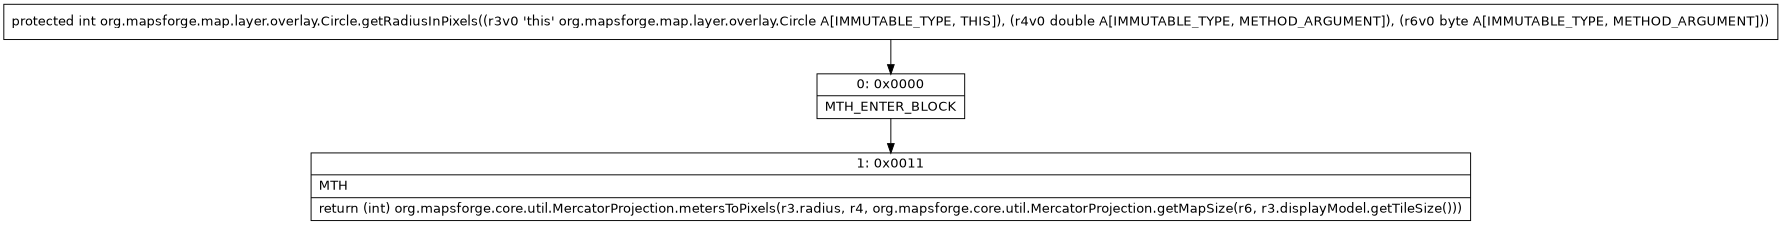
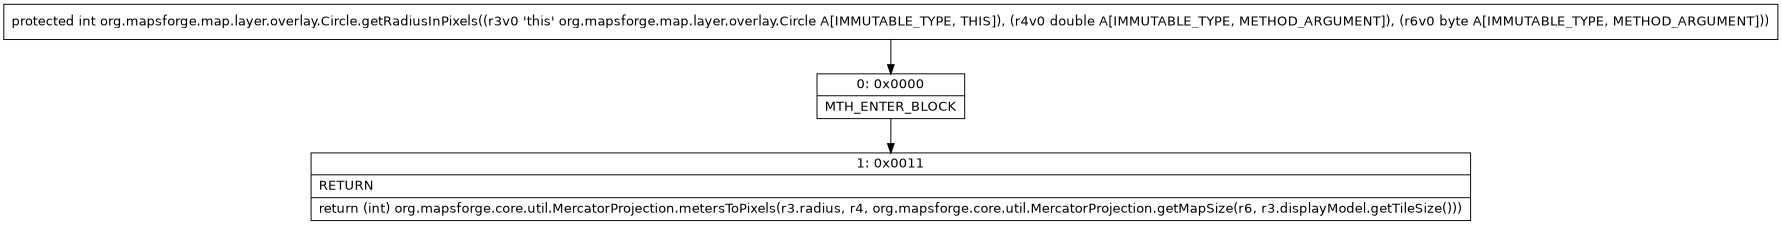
node "1: 0x0011": text "MTH" -> "RETURN"
